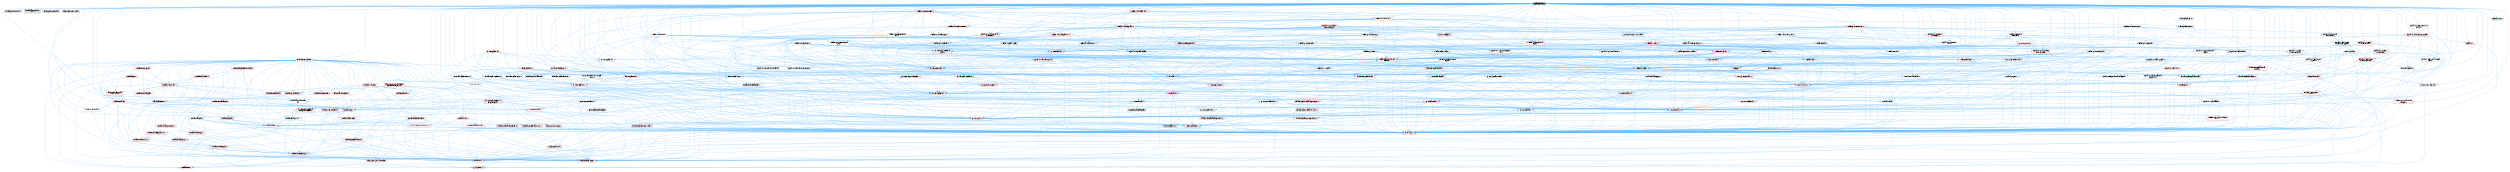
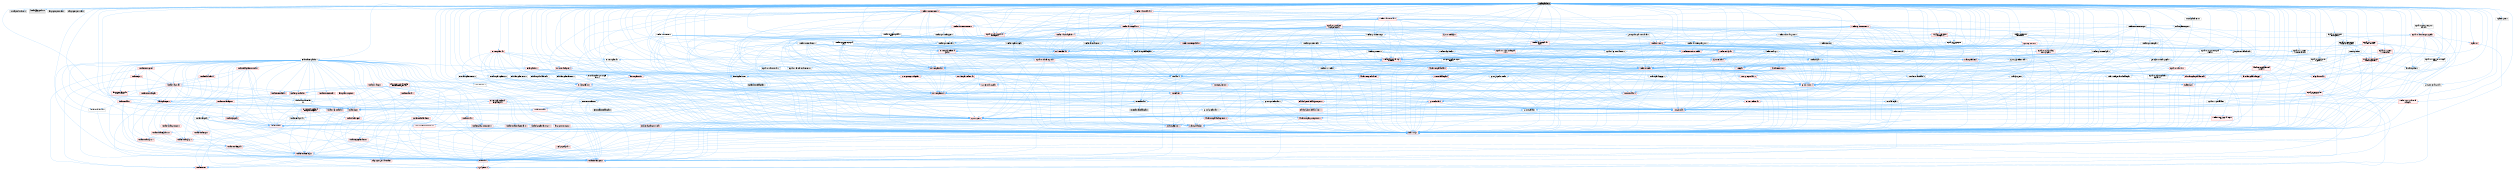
node "Framework/Text/TextRunRenderer.h": label "Framework/Text/TextRunRenderer.h" -> "Framework/Text/SListView.h"
node "UObject/ObjectResource.h": label "UObject/ObjectResource.h" -> "UObject/SlateLayoutTransform.h"
